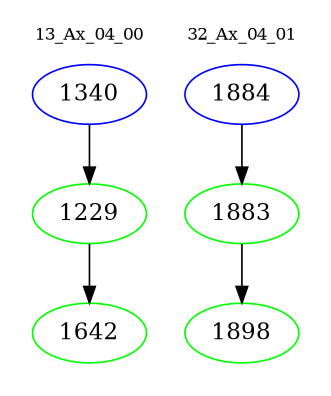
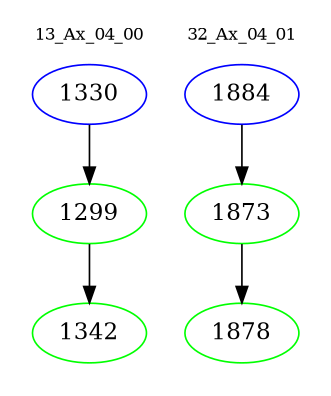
node "1340": label "1340" -> "1330"
node "1229": label "1229" -> "1299"
node "1883": label "1883" -> "1873"
node "1642": label "1642" -> "1342"
node "1898": label "1898" -> "1878"
